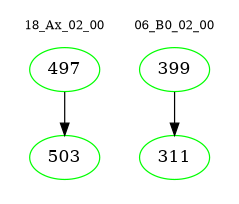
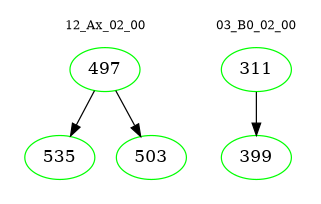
cluster "18_Ax_02_00": label "18_Ax_02_00" -> "12_Ax_02_00"
cluster "06_B0_02_00": label "06_B0_02_00" -> "03_B0_02_00"
edge "399" -> "311": reversed
node "535": added
